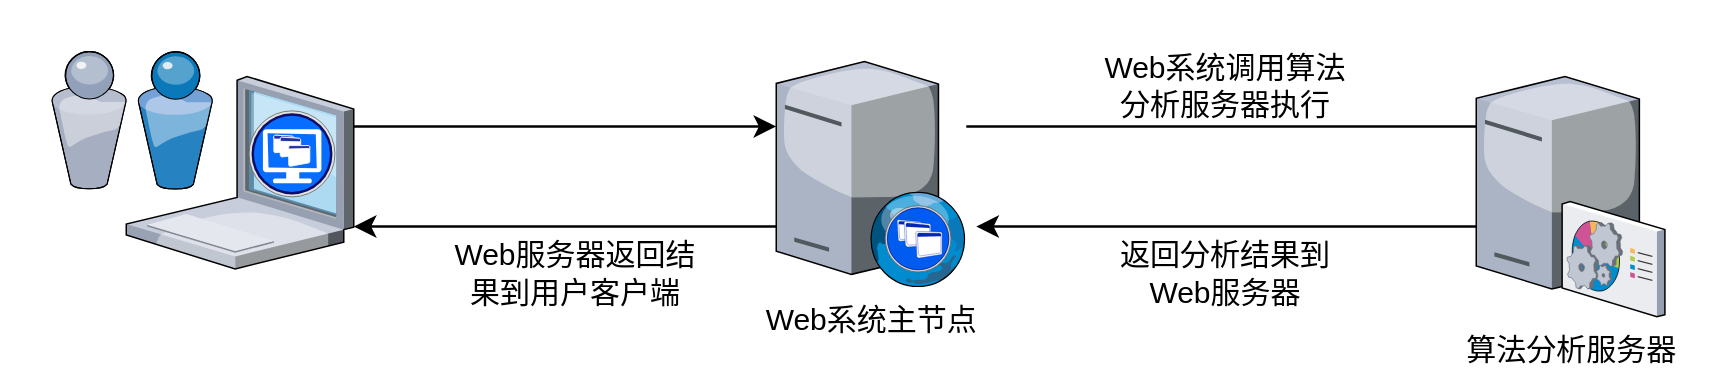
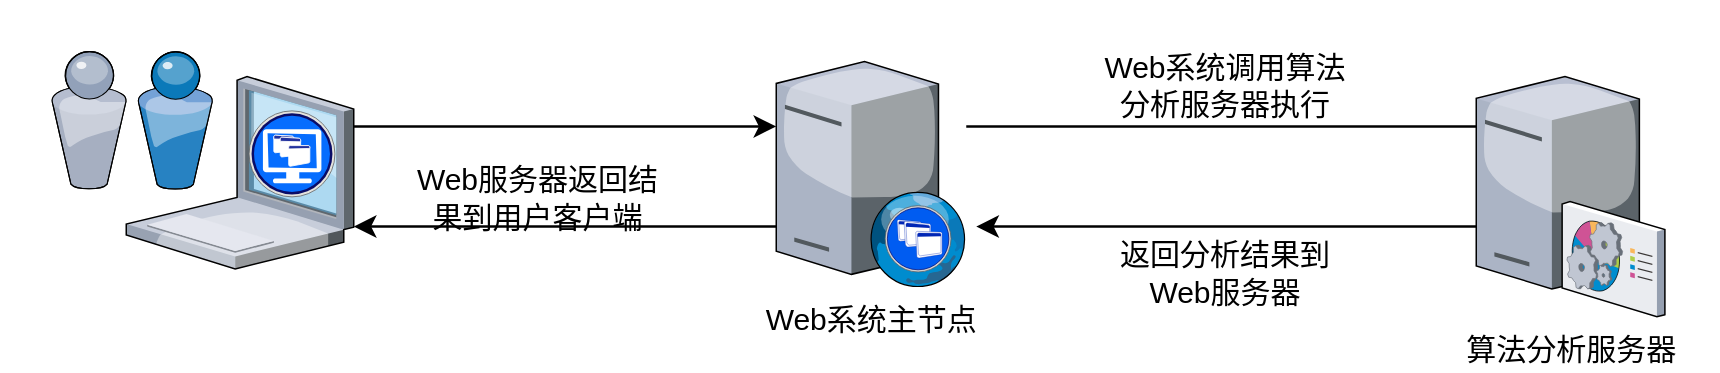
node "Web服务器返回结果到用户客户端": moved (576, 274) -> (539, 199)
